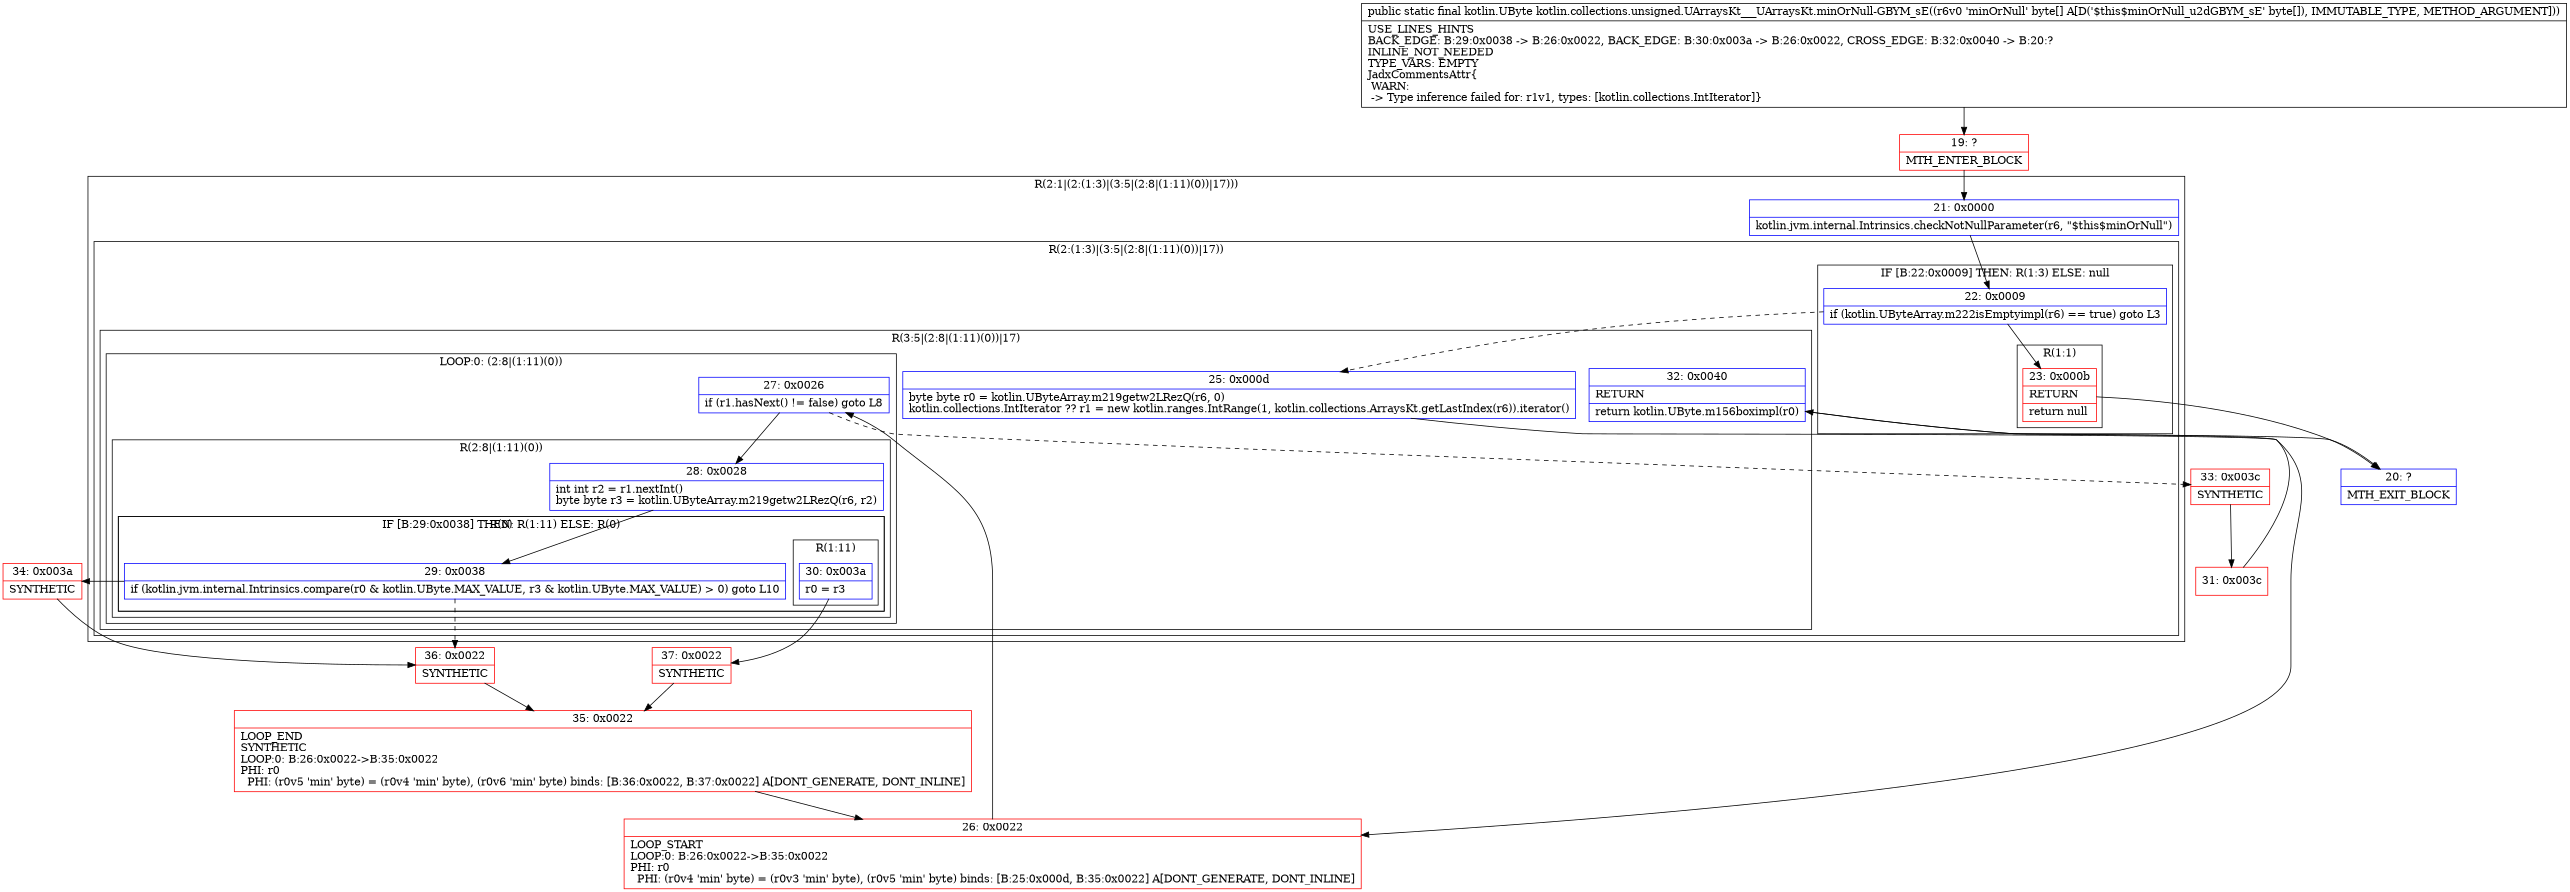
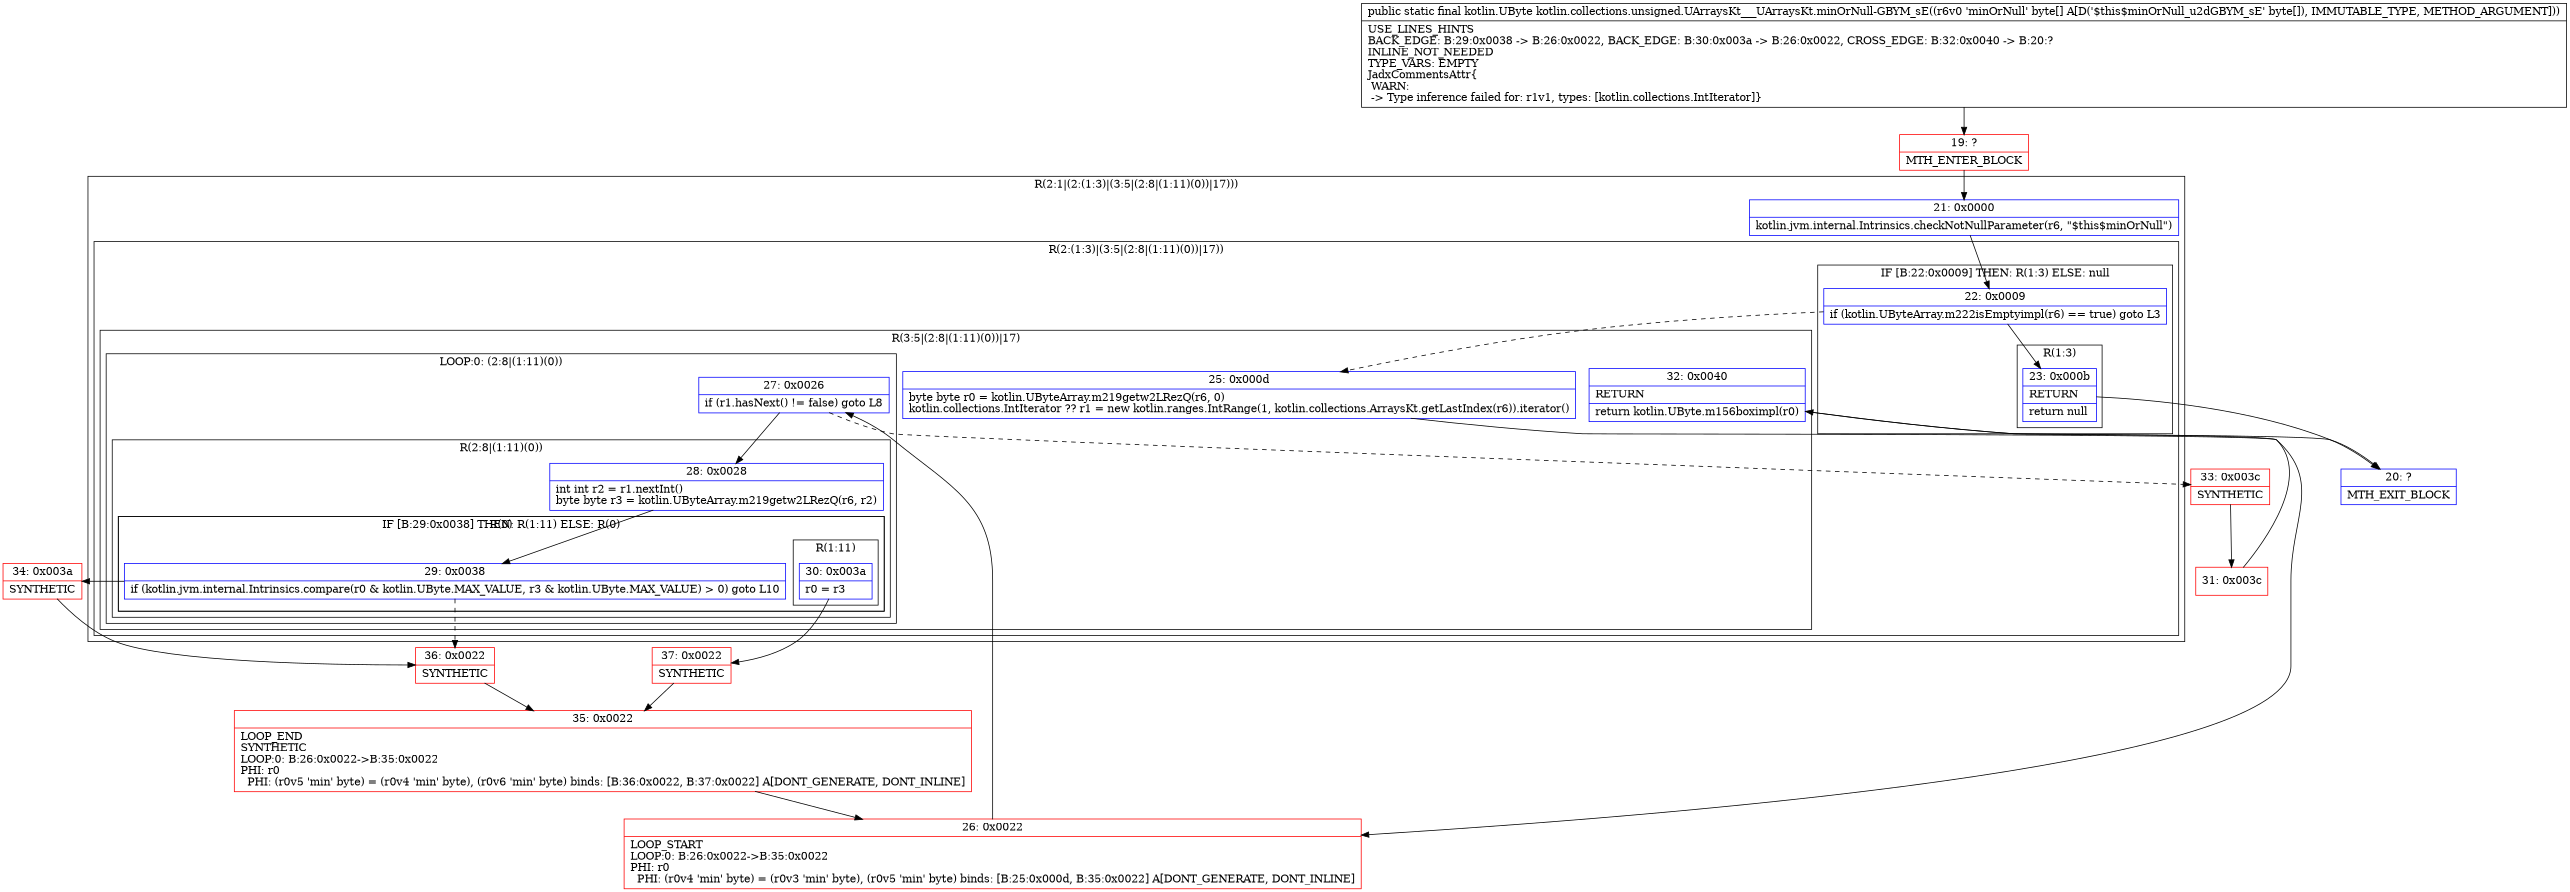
cluster "R(1:1)": label "R(1:1)" -> "R(1:3)"
node "23: 0x000b": color red -> blue
